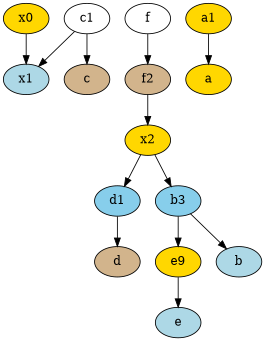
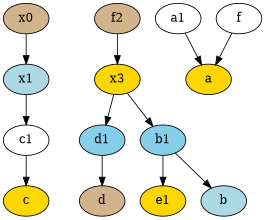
node "x0": fillcolor gold -> tan
node "a1": fillcolor gold -> white
edge "f" -> "f2": now "f" -> "a"
edge "c1" -> "x1": reversed
node "c": fillcolor tan -> gold
node "x2": label "x2" -> "x3"
node "b3": label "b3" -> "b1"
node "e9": label "e9" -> "e1"
node "e": removed
